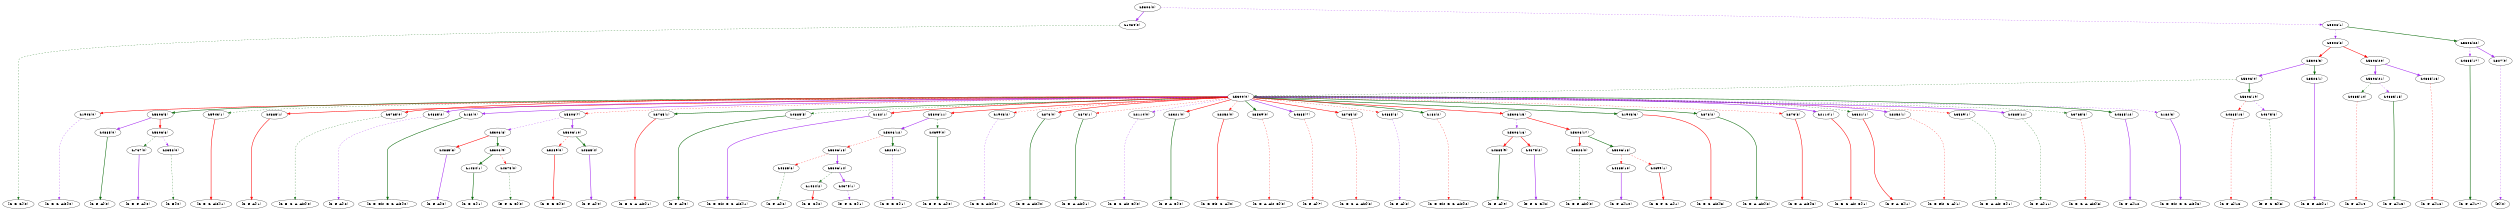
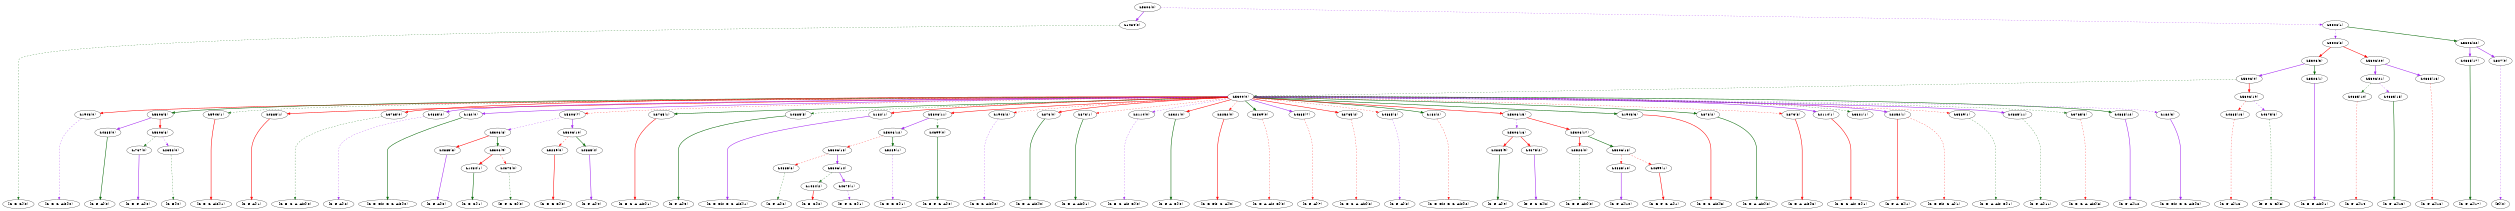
edge "L5306(22)" -> "L4885(17)": style dashed -> bold
edge "L5306(4)" -> "L5306(19)": color darkgreen -> red
edge "L5306(9)" -> "L1484(1)": color darkgreen -> red
edge "L3321(1)" -> "[C  F  A  B](1)": now "L3252(1)" -> "[C  F  A  B](1)"
